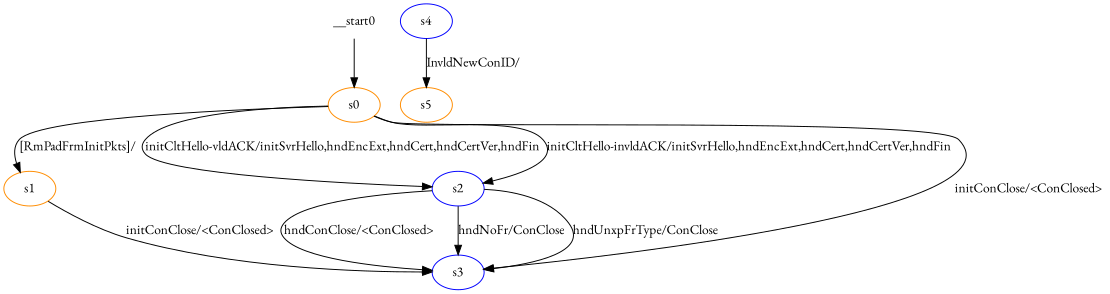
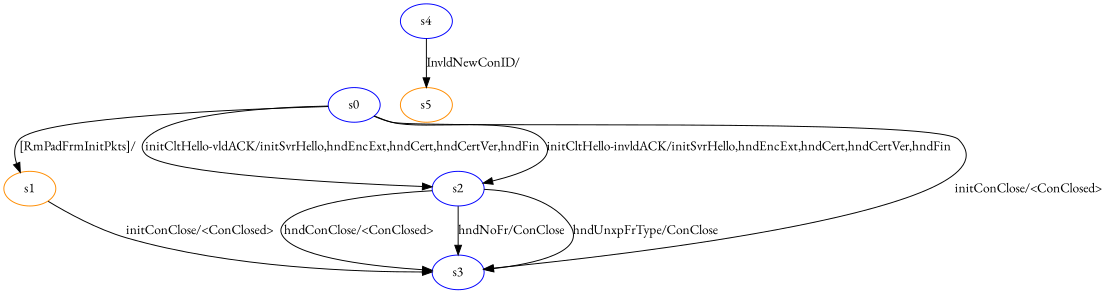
node "__start0": removed
node "s0": color darkorange -> blue
